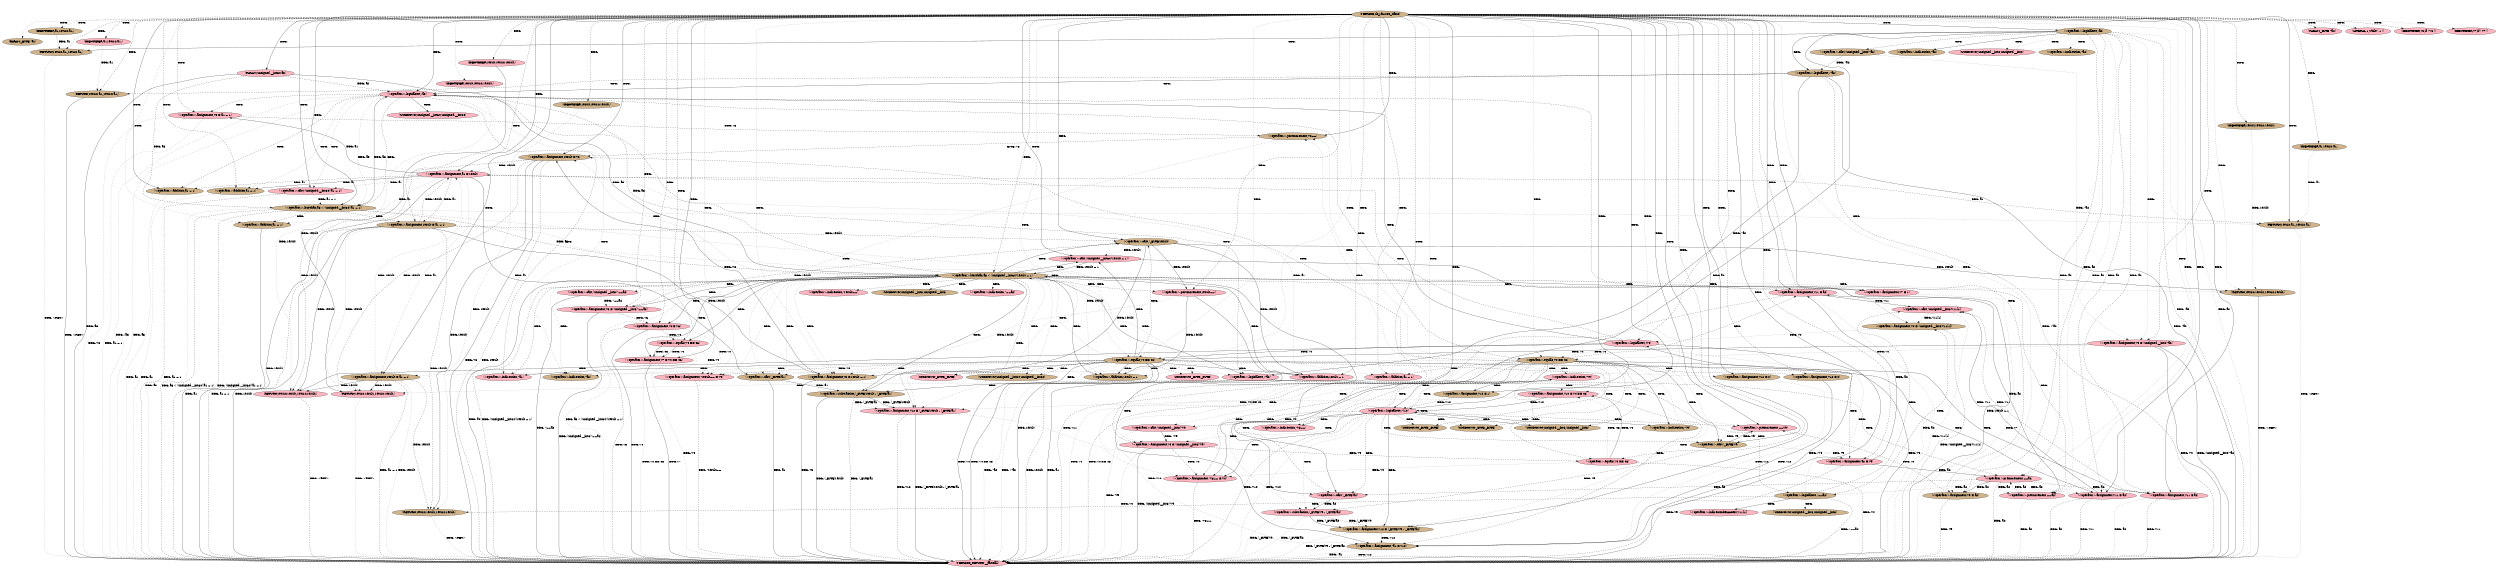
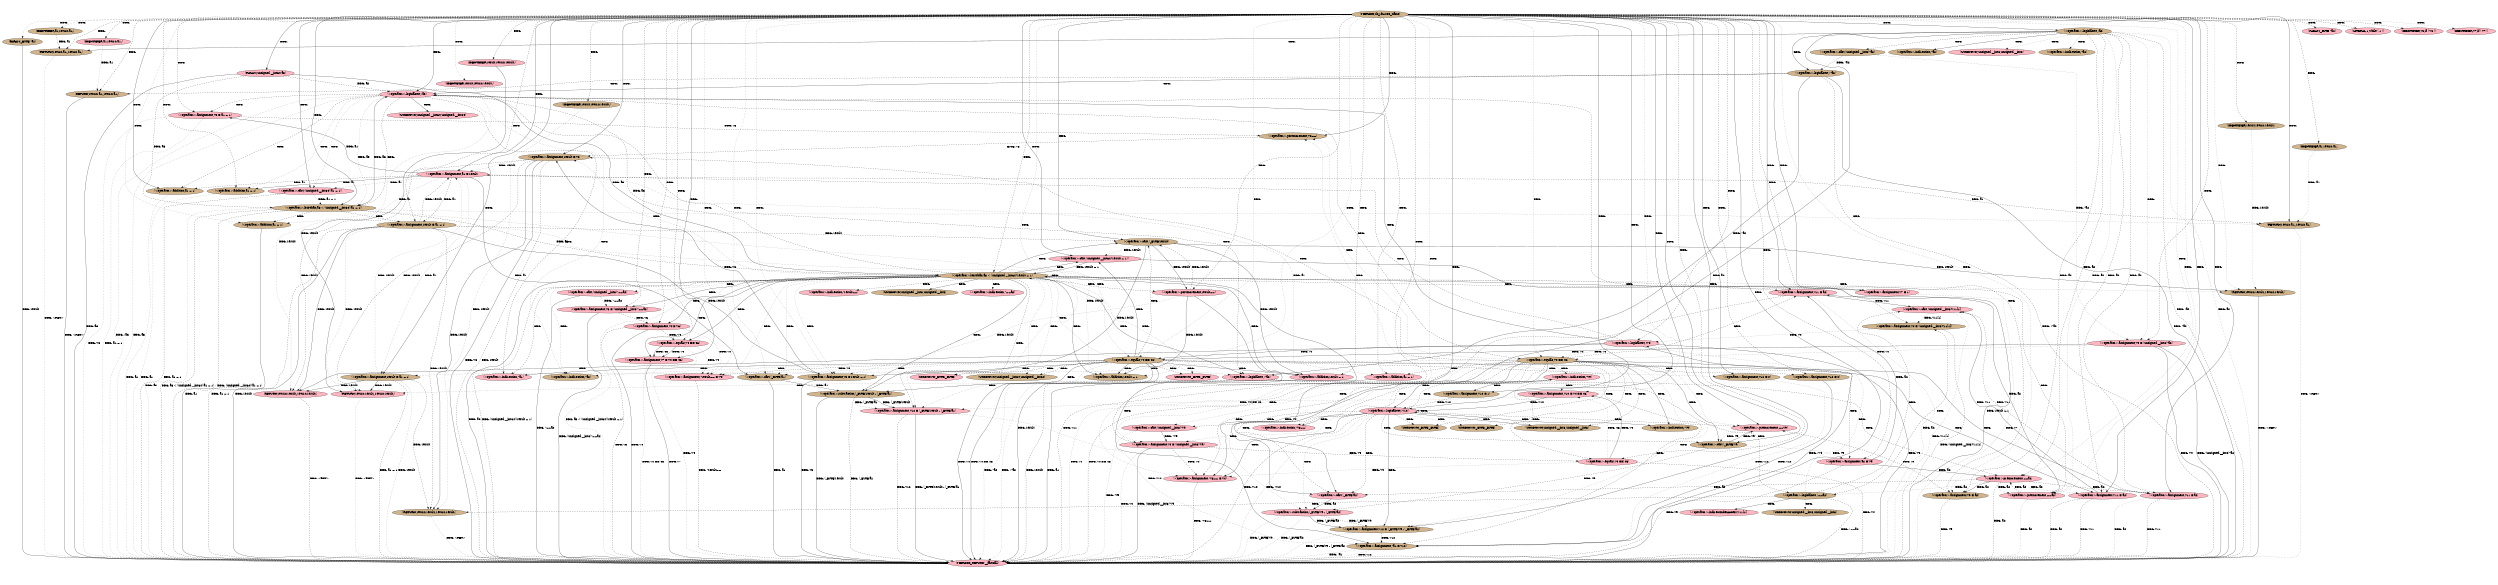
edge "(<operator>.postIncrement,v8++)" -> "(<operator>.cast,(_BYTE)a1)": now "(METHOD,do_rfc1035_name)" -> "(<operator>.cast,(_BYTE)a1)"
edge "(<operator>.assignment,v6 = (unsigned __int8)*++a2)" -> "(<operator>.cast,(_BYTE)result)": now "(<operator>.postIncrement,result++)" -> "(<operator>.cast,(_BYTE)result)"
edge "(<operator>.assignment,a1 = result)" -> "(METHOD_RETURN,__fastcall)": now "(PARAM,_BYTE *a1)" -> "(METHOD_RETURN,__fastcall)"
